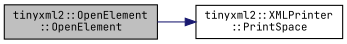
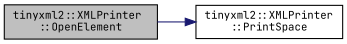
node "tinyxml2::OpenElement ::OpenElement": label "tinyxml2::OpenElement ::OpenElement" -> "tinyxml2::XMLPrinter ::OpenElement"
